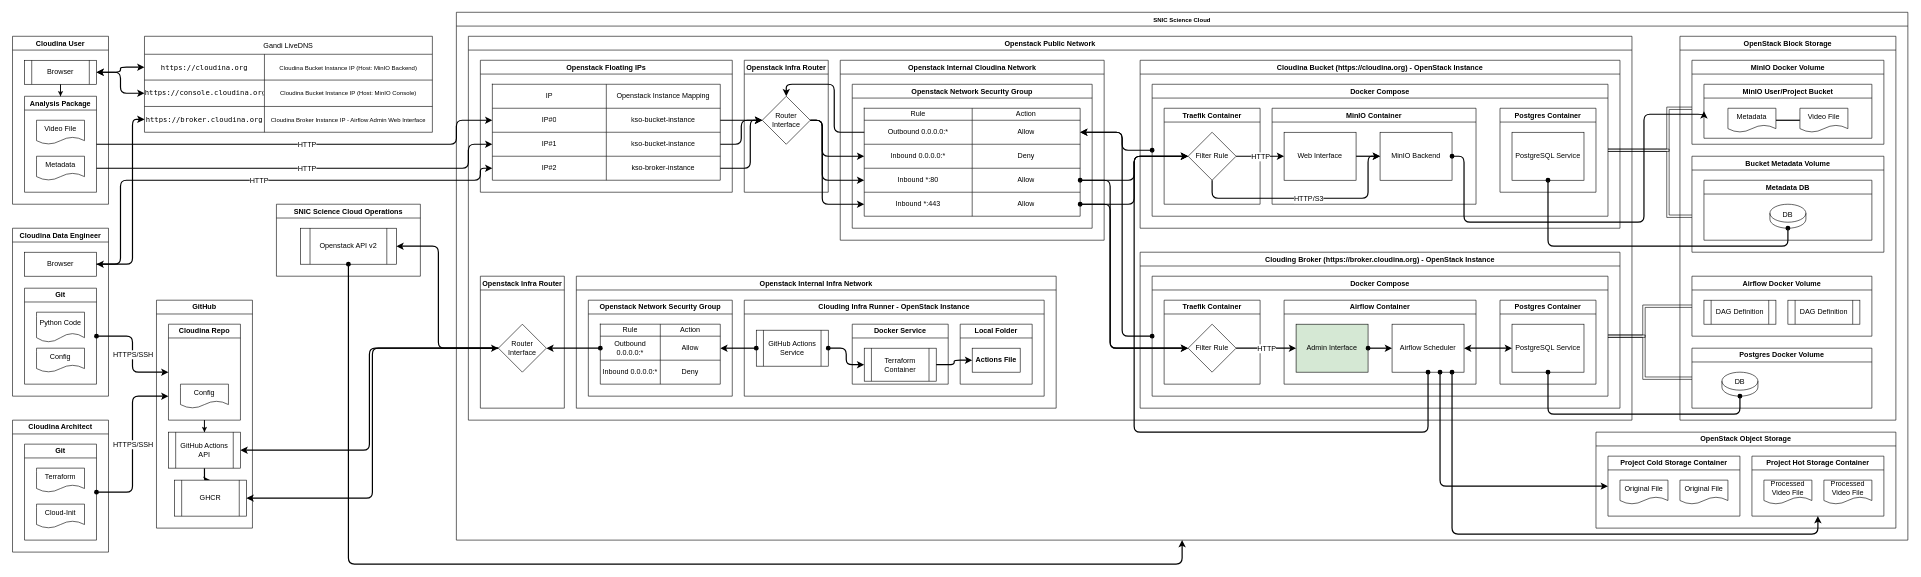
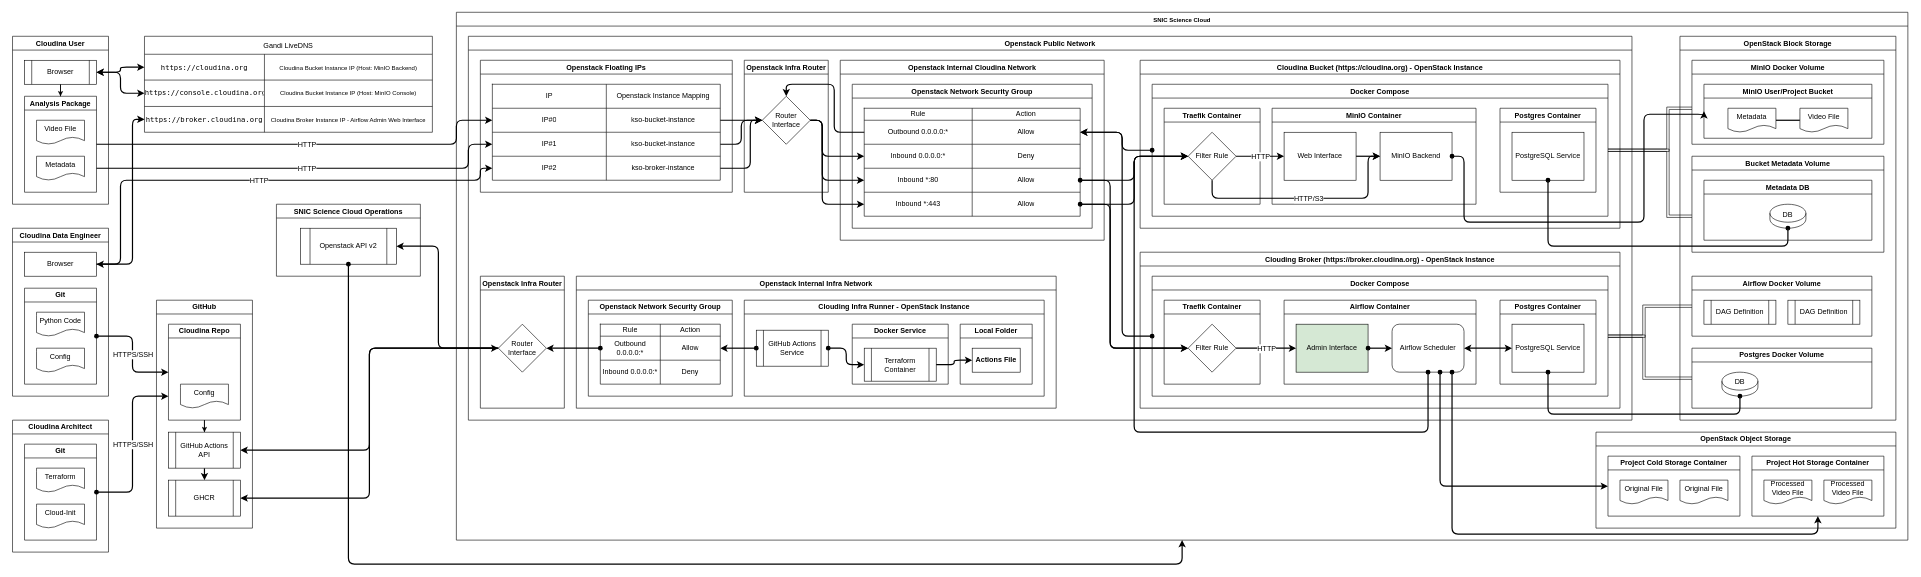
node "Python Code": size 48x30 -> 48x24
node "Airflow Scheduler": shape rectangle -> rounded rectangle
node "GHCR": moved (210, 498) -> (204, 498)
